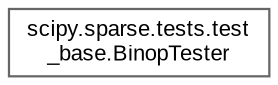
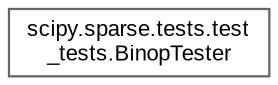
node "scipy.sparse.tests.test _base.BinopTester": label "scipy.sparse.tests.test _base.BinopTester" -> "scipy.sparse.tests.test _tests.BinopTester"
